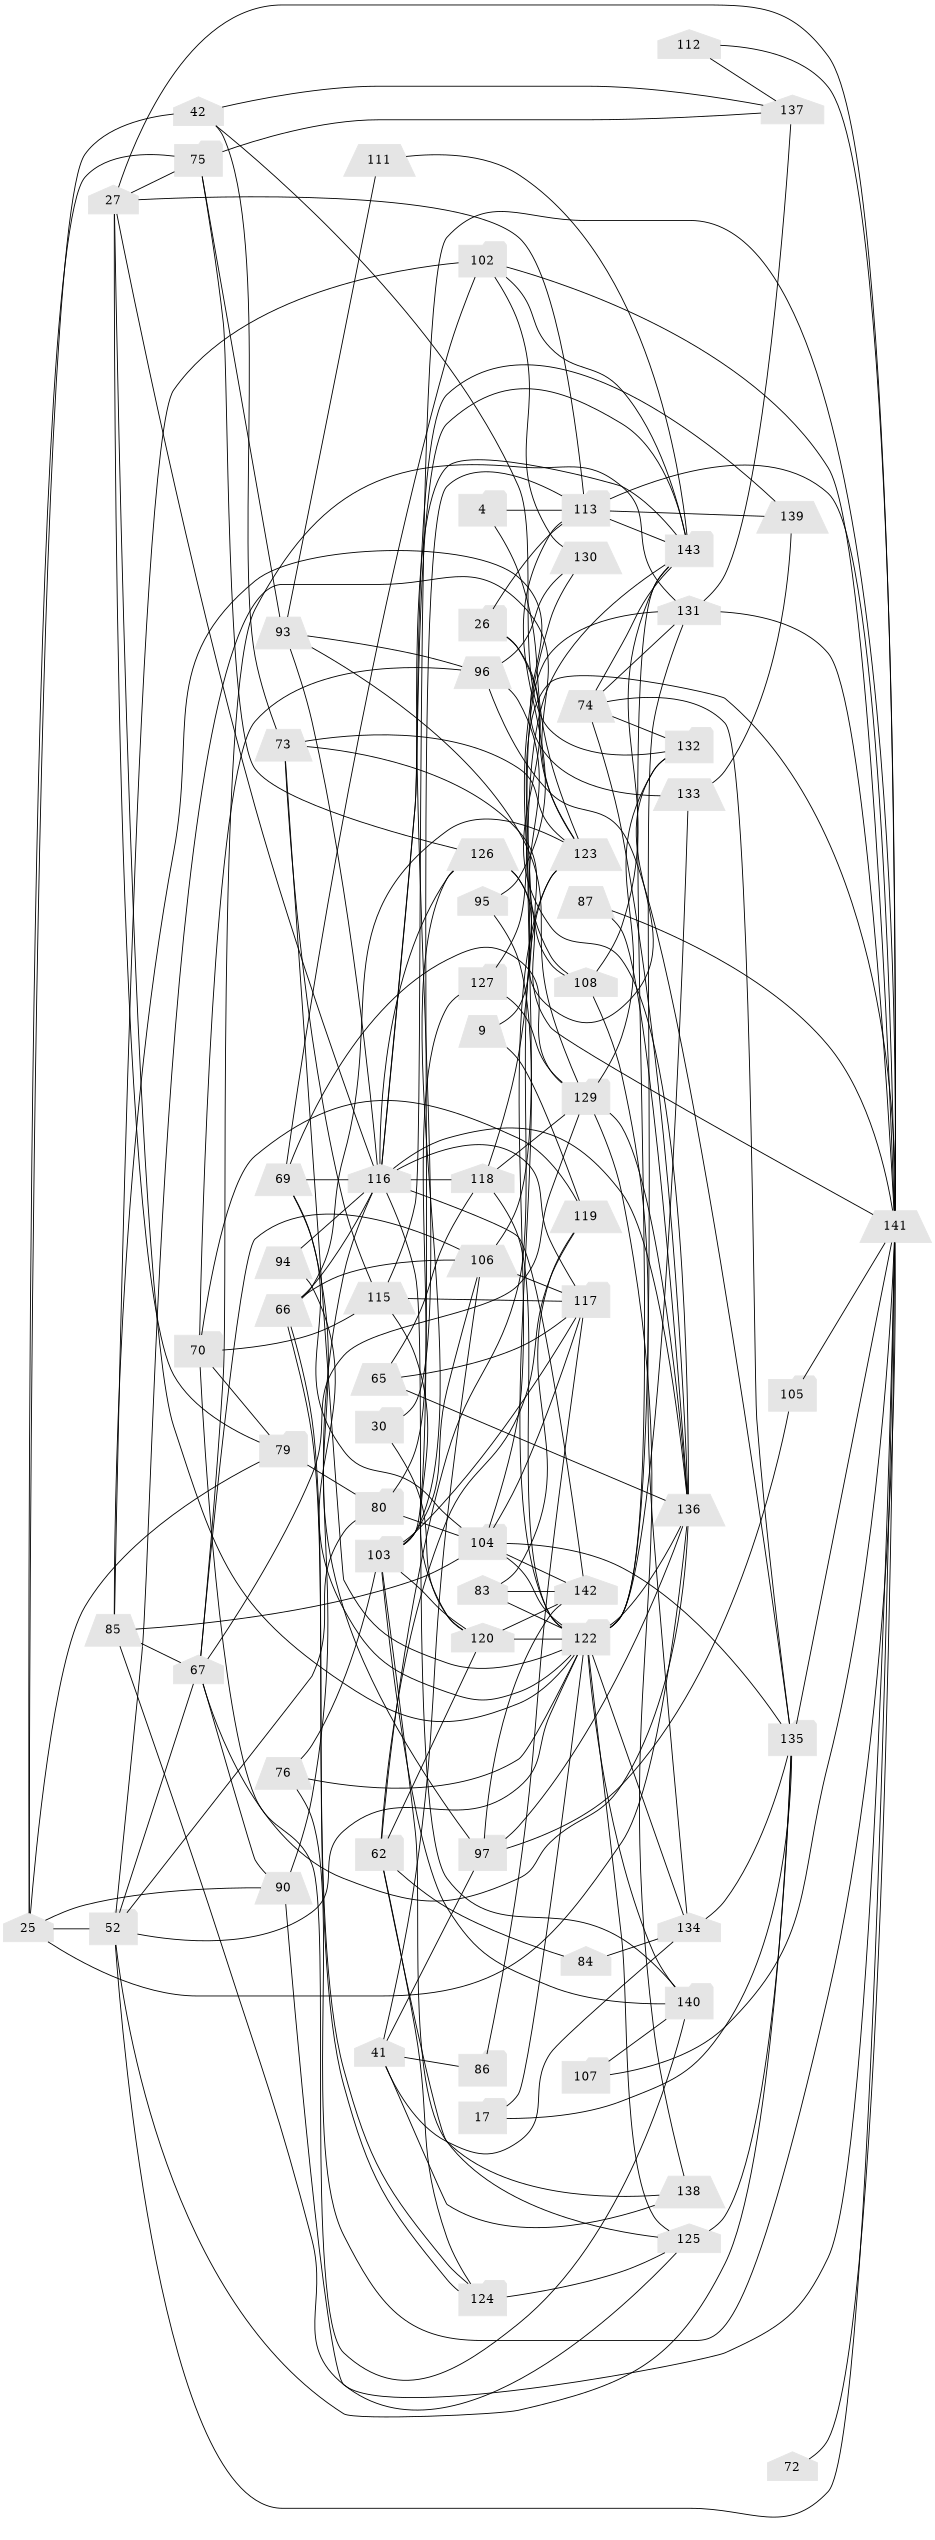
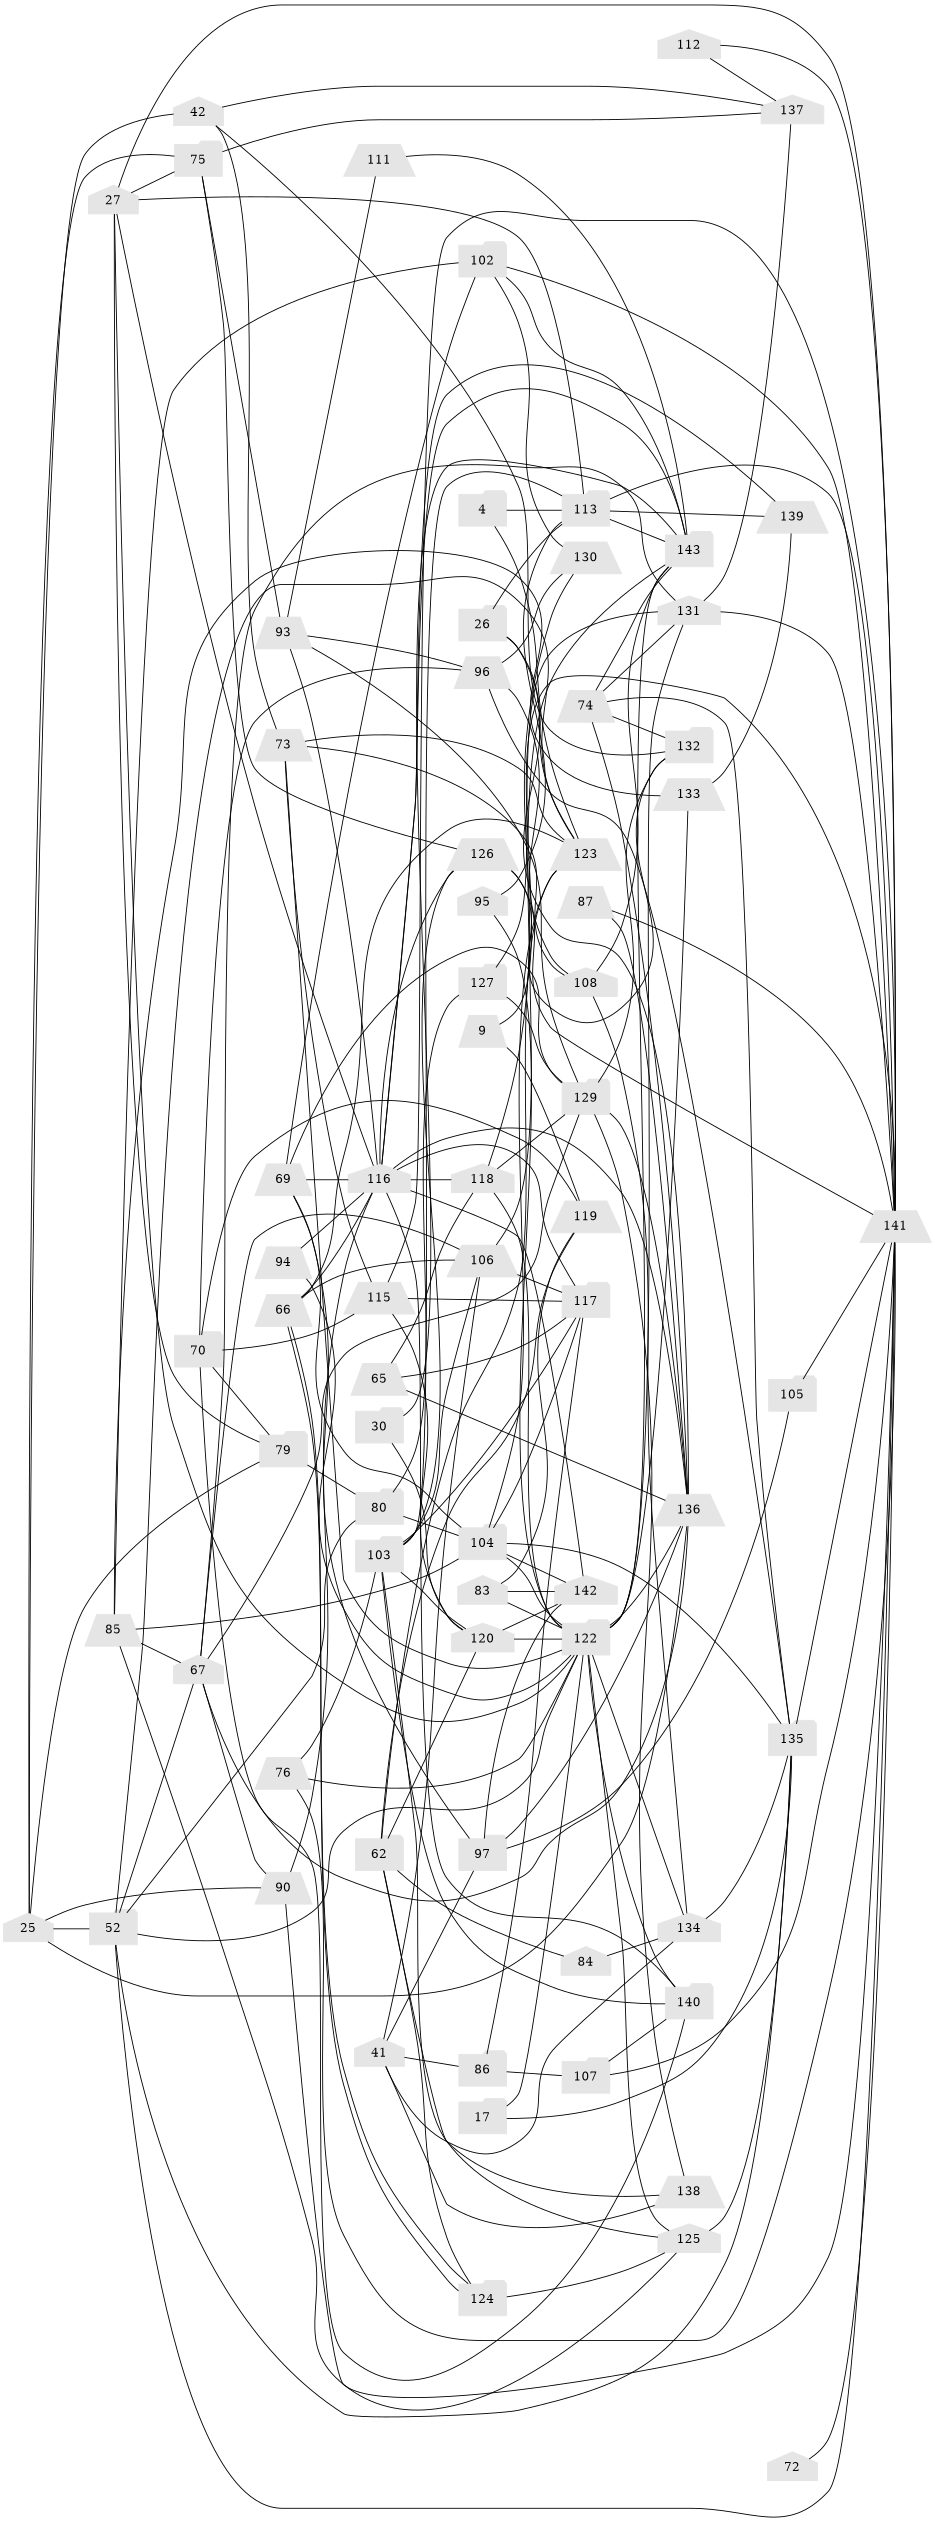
edge "86" -- "107": added
